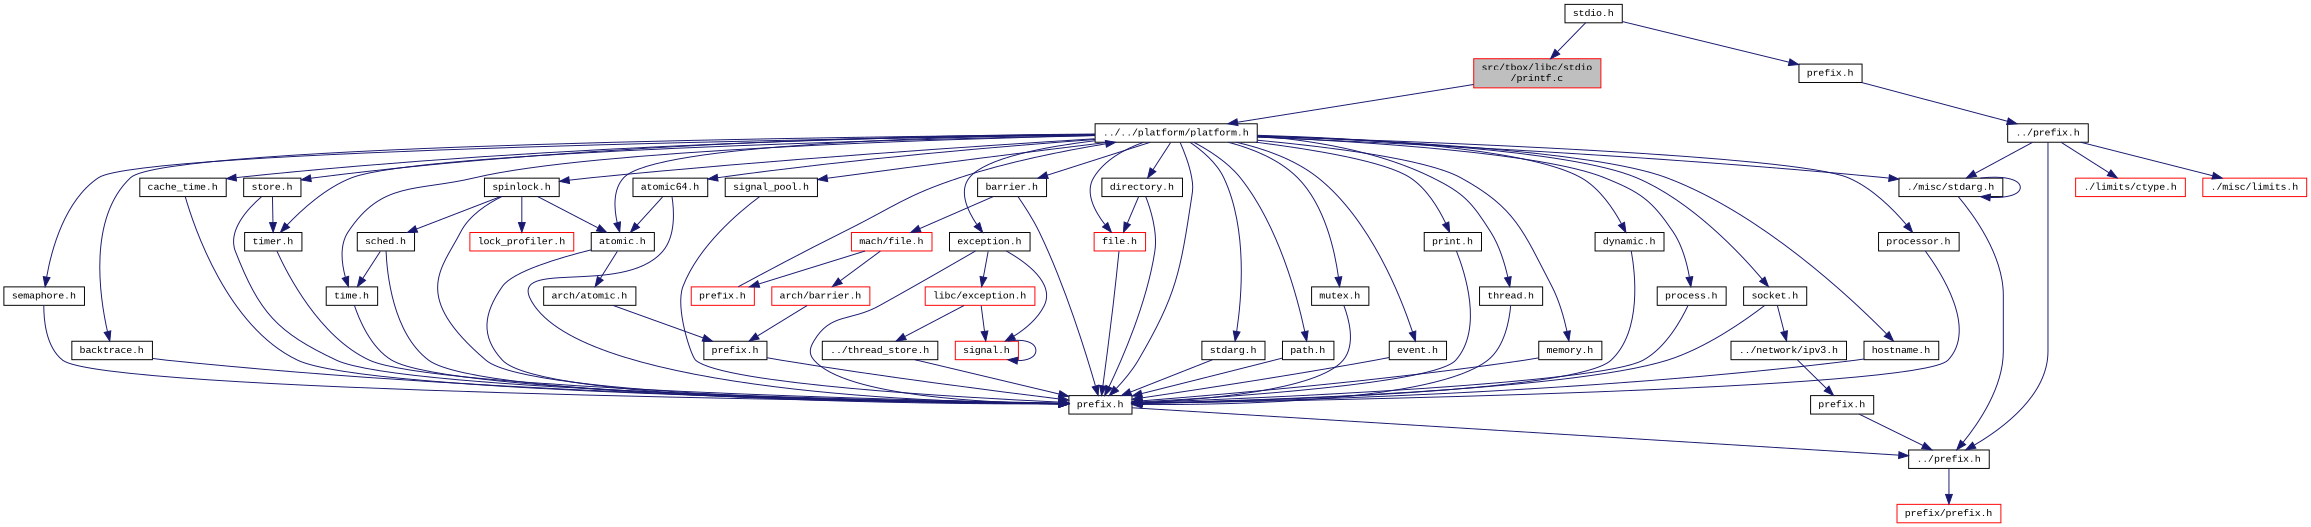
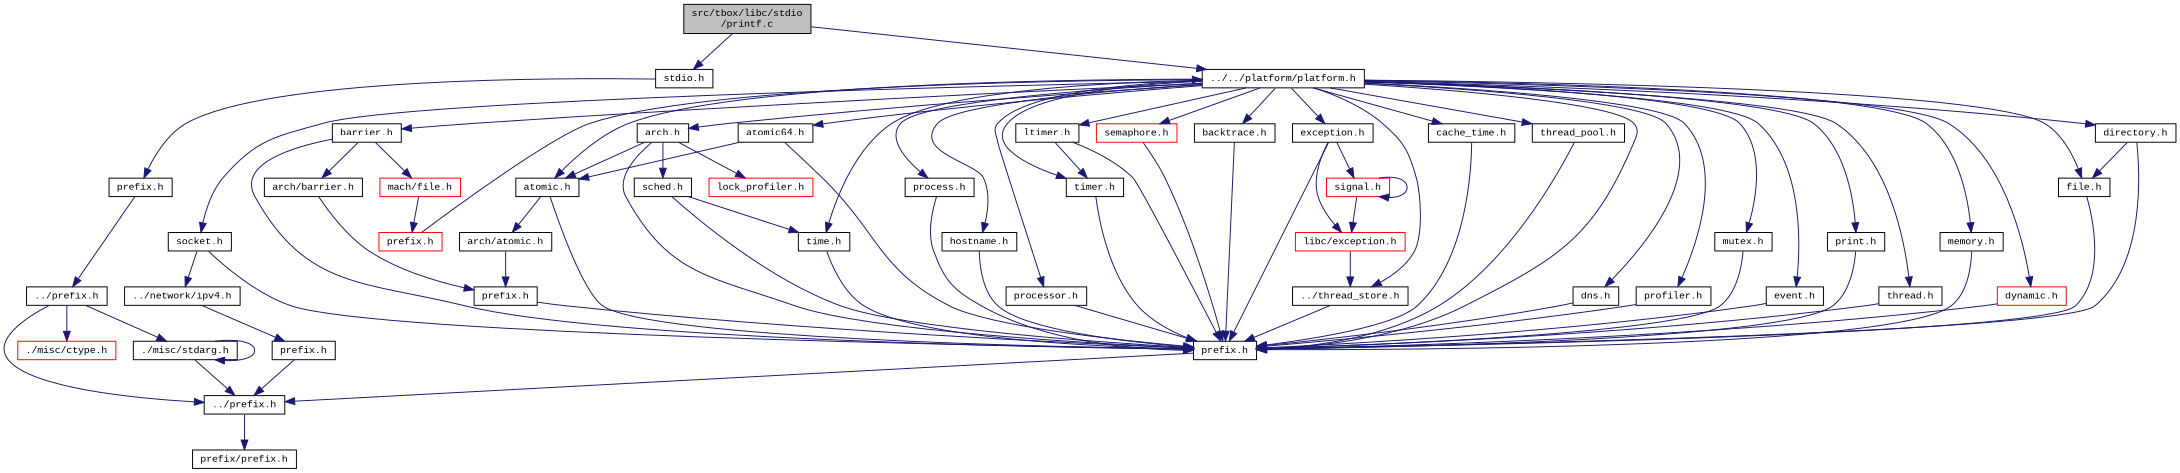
edge "stdio.h" -> "src/tbox/libc/stdio /printf.c": reversed
node "src/tbox/libc/stdio /printf.c": color red -> black
edge "../../platform/platform.h" -> "./misc/stdarg.h": now "../../platform/platform.h" -> "../thread_store.h"
node "store.h": label "store.h" -> "ltimer.h"
node "spinlock.h": label "spinlock.h" -> "arch.h"
node "signal_pool.h": label "signal_pool.h" -> "thread_pool.h"
node "./limits/ctype.h": label "./limits/ctype.h" -> "./misc/ctype.h"
node "./misc/limits.h": removed
node "file.h": color red -> black
node "dynamic.h": color black -> red
edge "mach/file.h" -> "arch/barrier.h": now "barrier.h" -> "arch/barrier.h"
node "semaphore.h": color black -> red
node "arch/barrier.h": color red -> black
edge "libc/exception.h" -> "signal.h": reversed
node "stdarg.h": label "stdarg.h" -> "dns.h"
node "path.h": label "path.h" -> "profiler.h"
node "../network/ipv3.h": label "../network/ipv3.h" -> "../network/ipv4.h"
node "prefix/prefix.h": color red -> black
